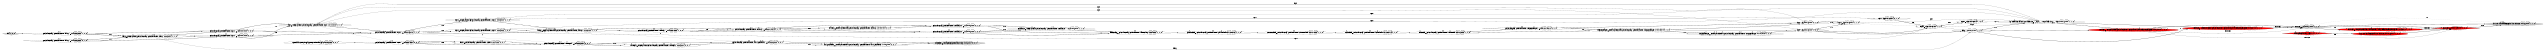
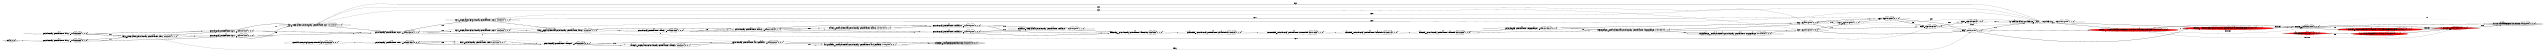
edge "input < 256@@@15@@@['0', '1', '0']" -> "output < 256@@@16@@@['0', '1', '0']": added
edge "input = 256@@@15@@@['1', '1', '0']" -> "output < 256@@@16@@@['0', '1', '0']": added
edge "output < 256@@@16@@@['0', '1', '0']" -> "debug > 0@@@17@@@['1', '1', '0']": added
edge "input < 256@@@15@@@['1', '0', '0']" -> "output = 256@@@16@@@['1', '1', '0']": now "input < 256@@@15@@@['0', '1', '0']" -> "output = 256@@@16@@@['1', '1', '0']"
node "init['1', '0', '0']": removed
node "init['0', '1', '0']": added
